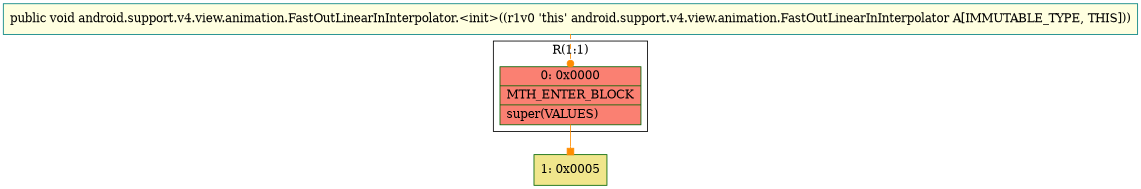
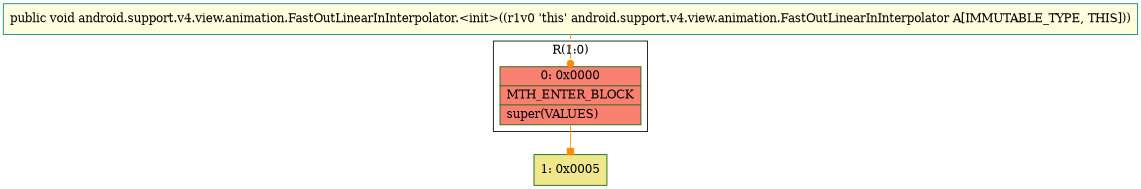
cluster "R(1:1)": label "R(1:1)" -> "R(1:0)"
